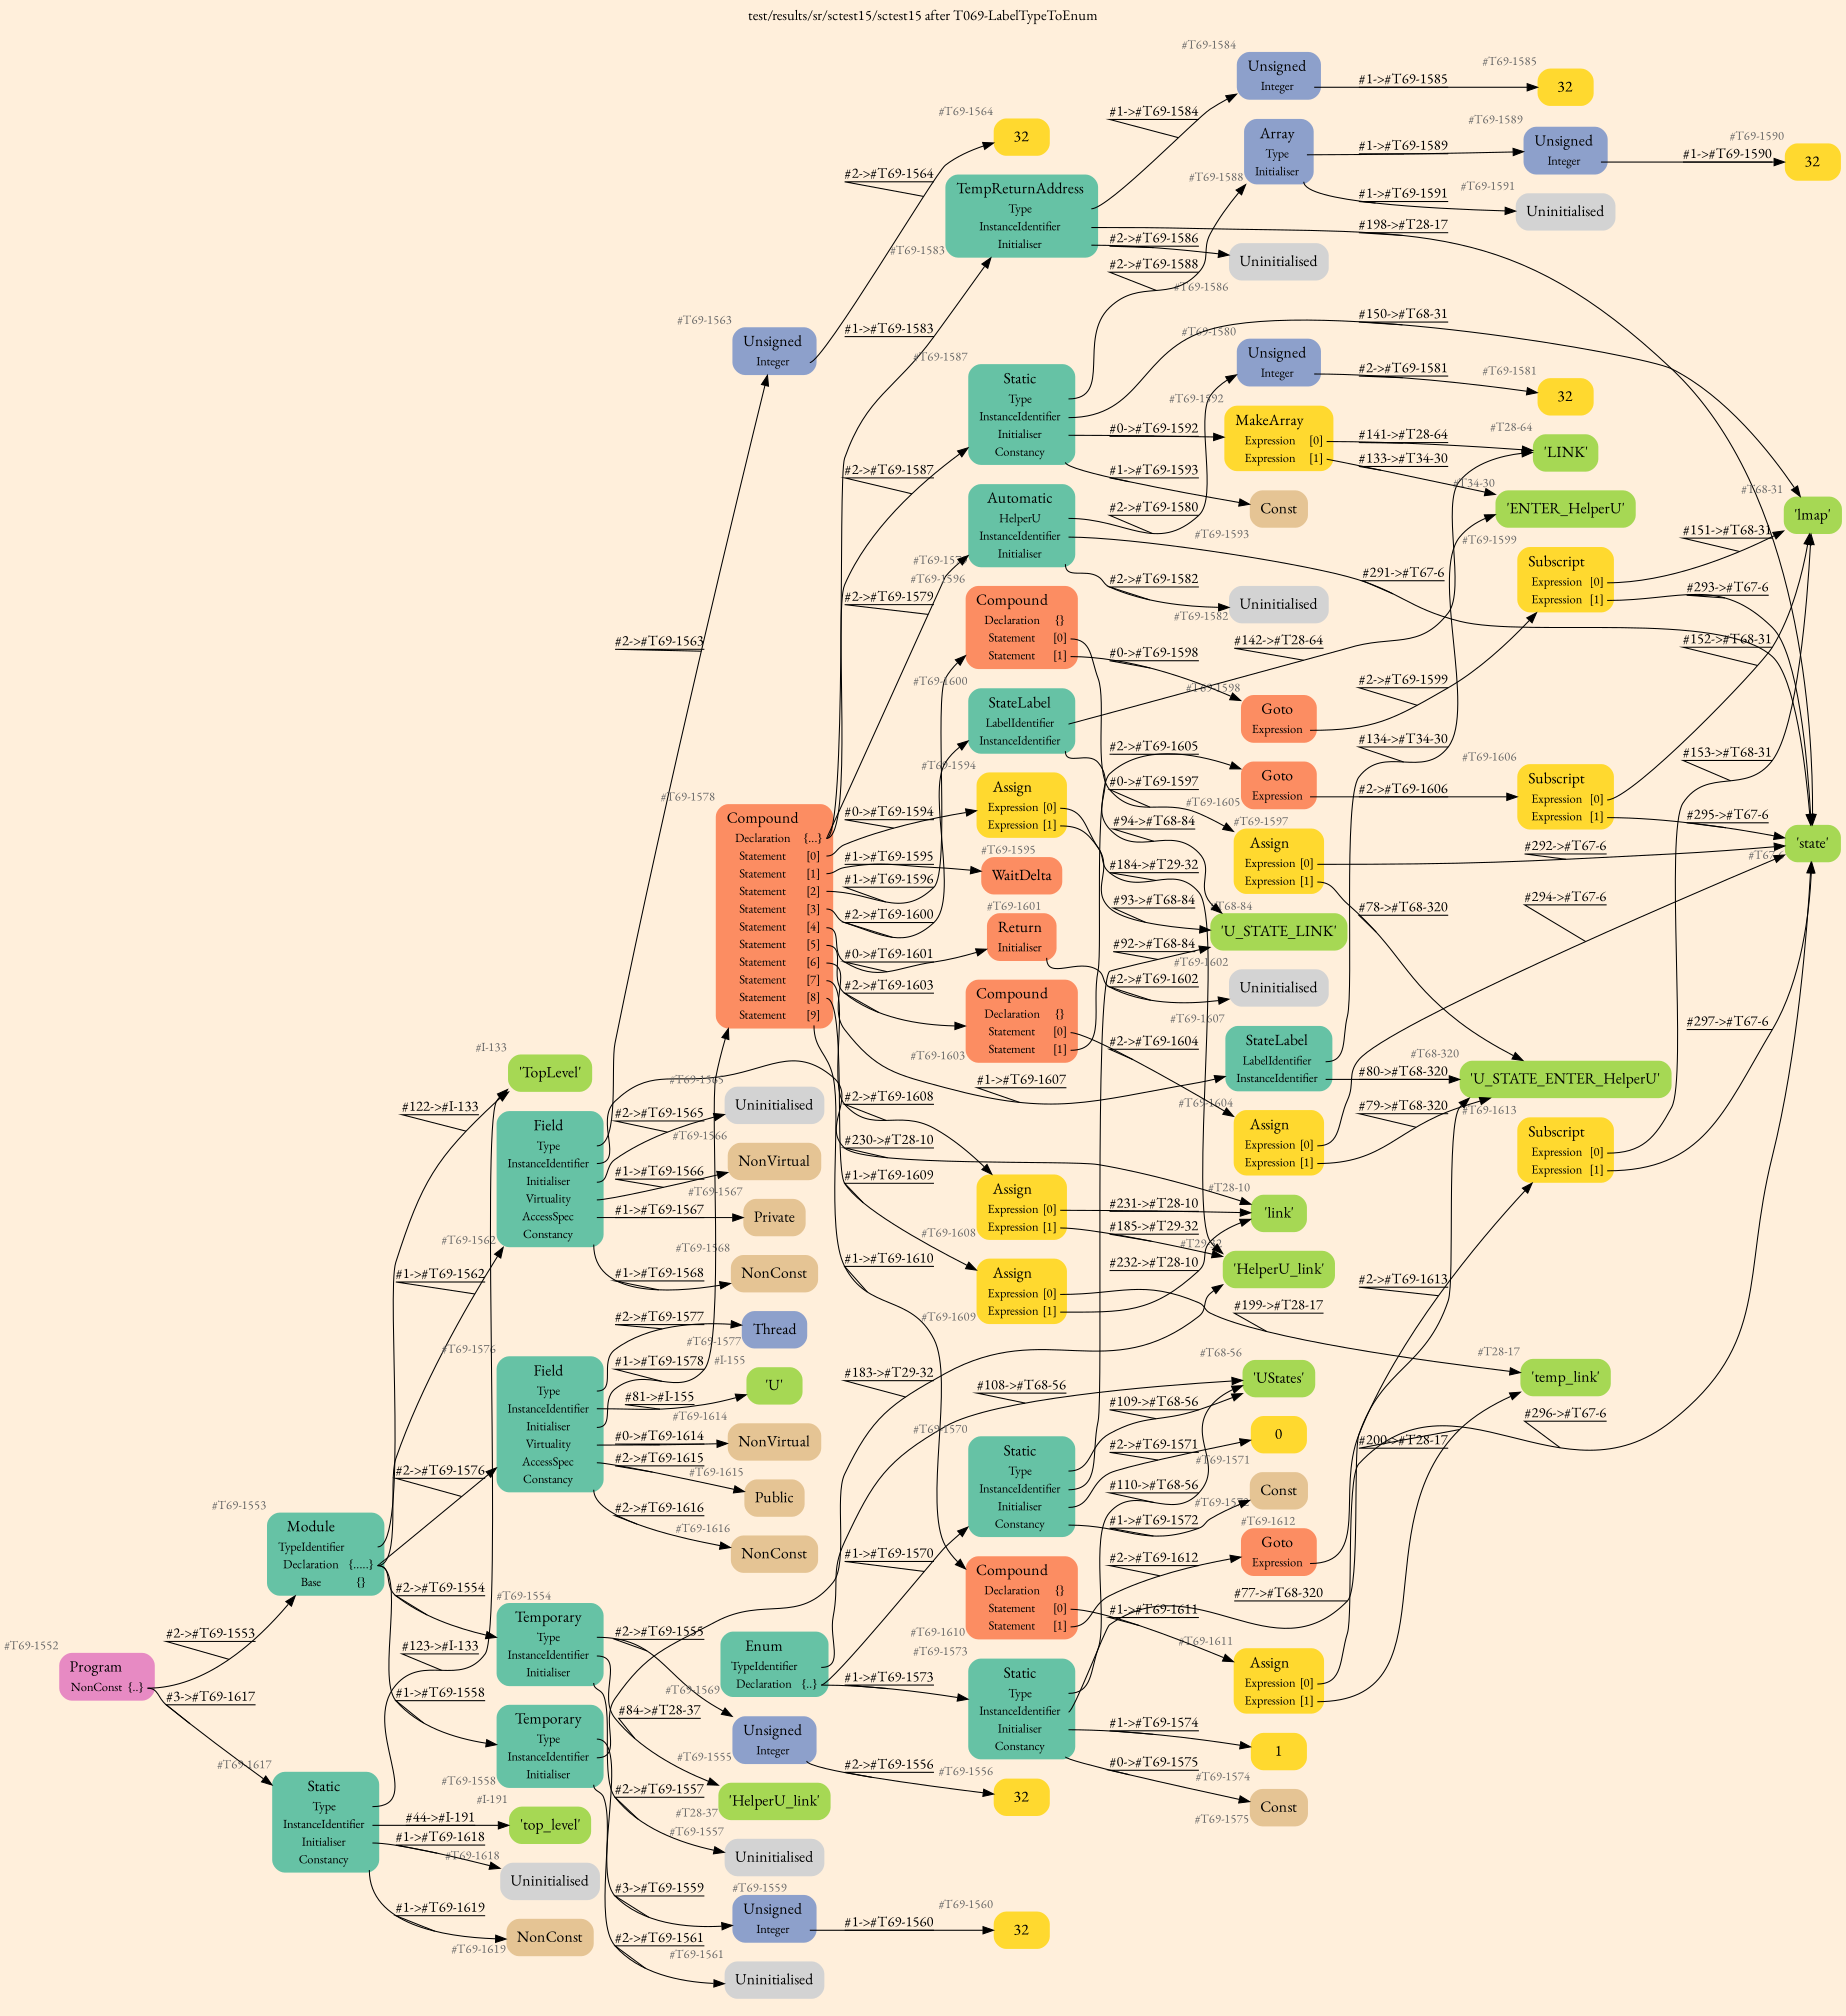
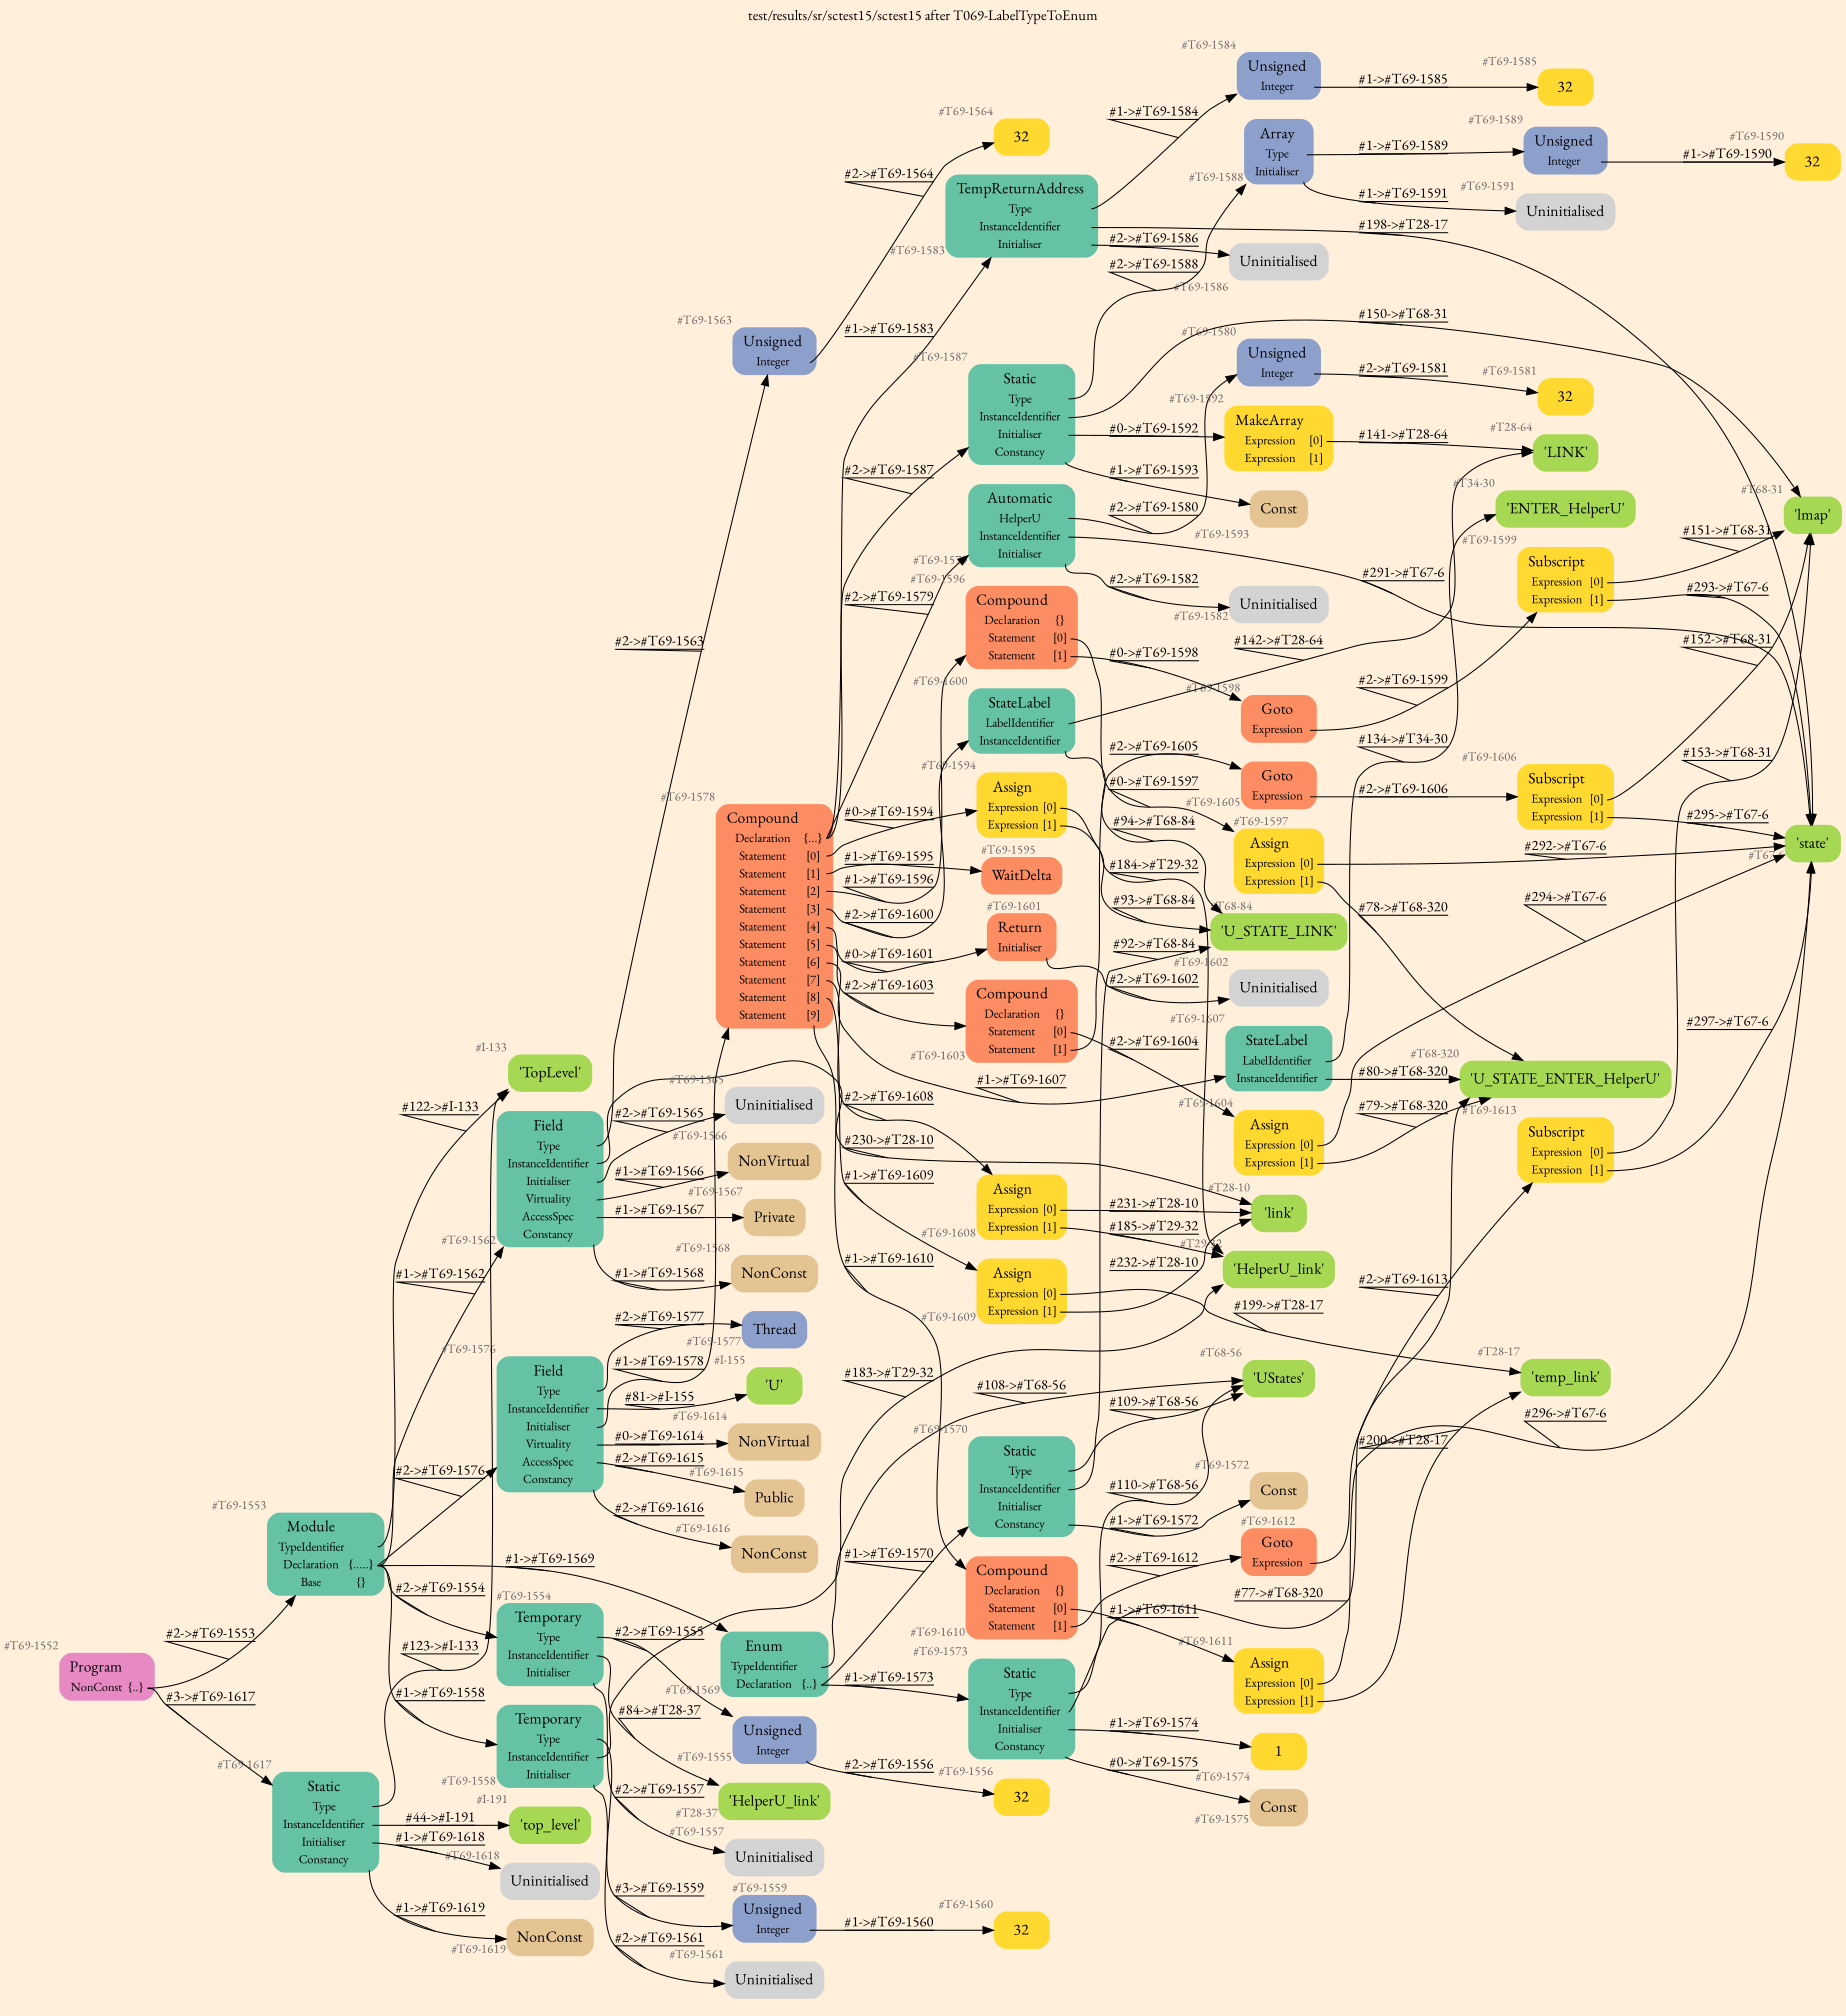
edge "MakeArray" -> "'ENTER_HelperU'": removed, label "#133->#T34-30"
node "0": removed
edge "Module" -> "Enum": added, label "#1->#T69-1569"
